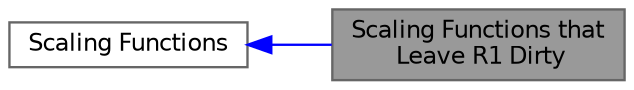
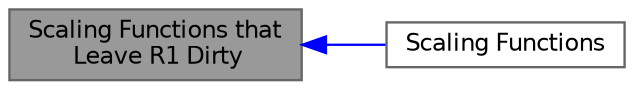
edge "Scaling Functions that Leave R1 Dirty" -> "Scaling Functions": reversed
